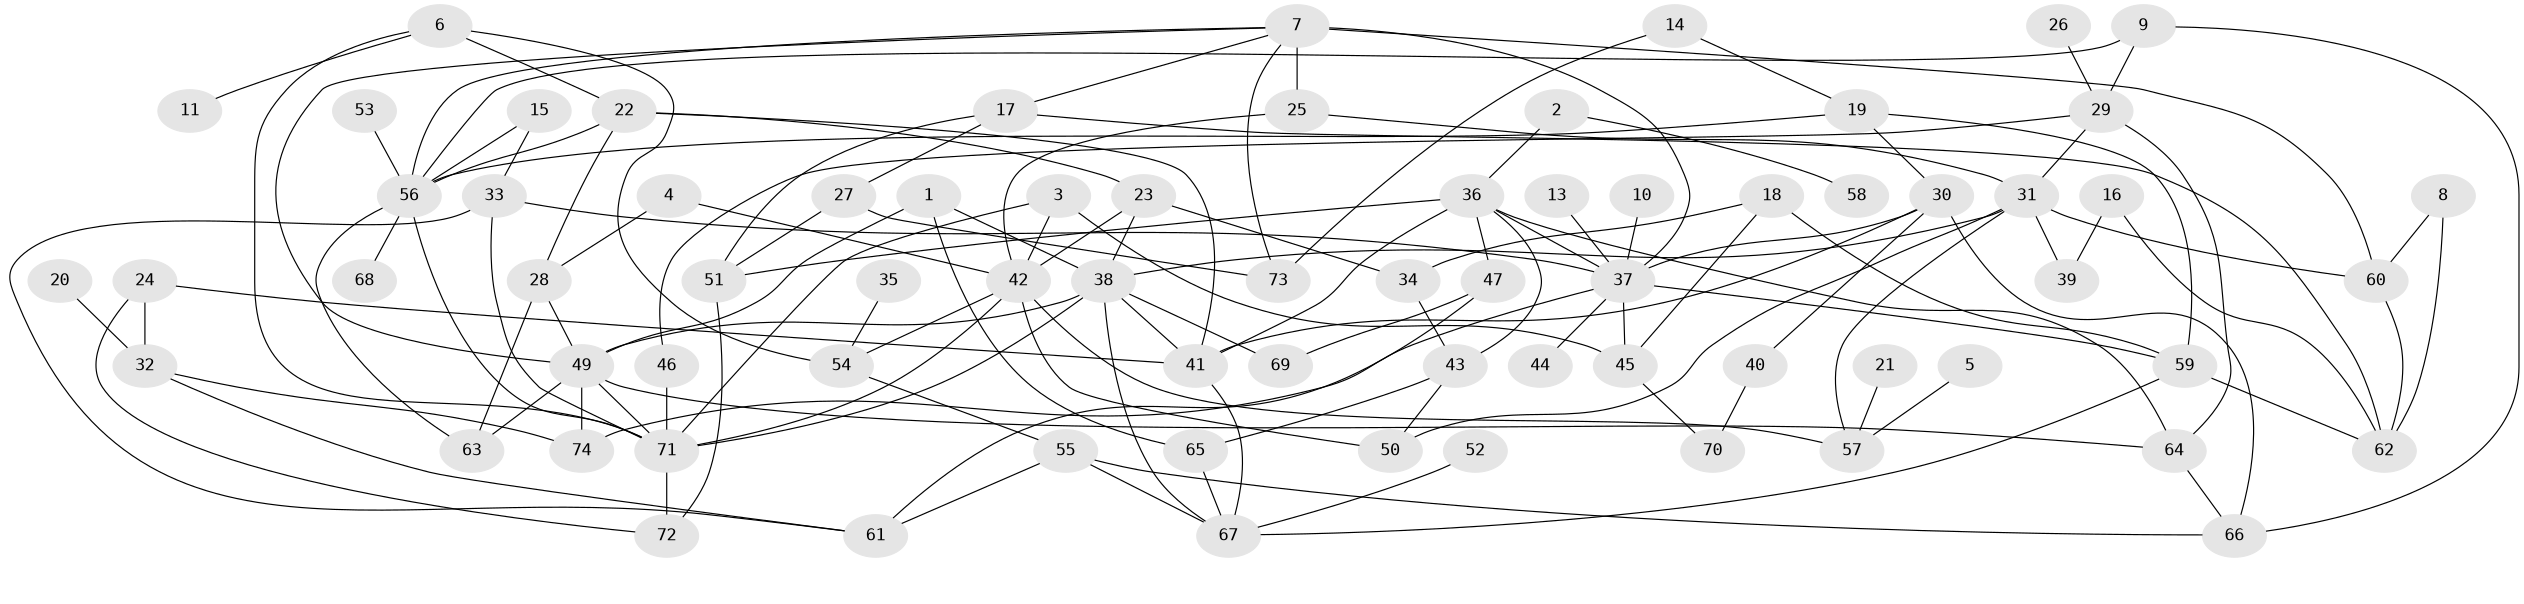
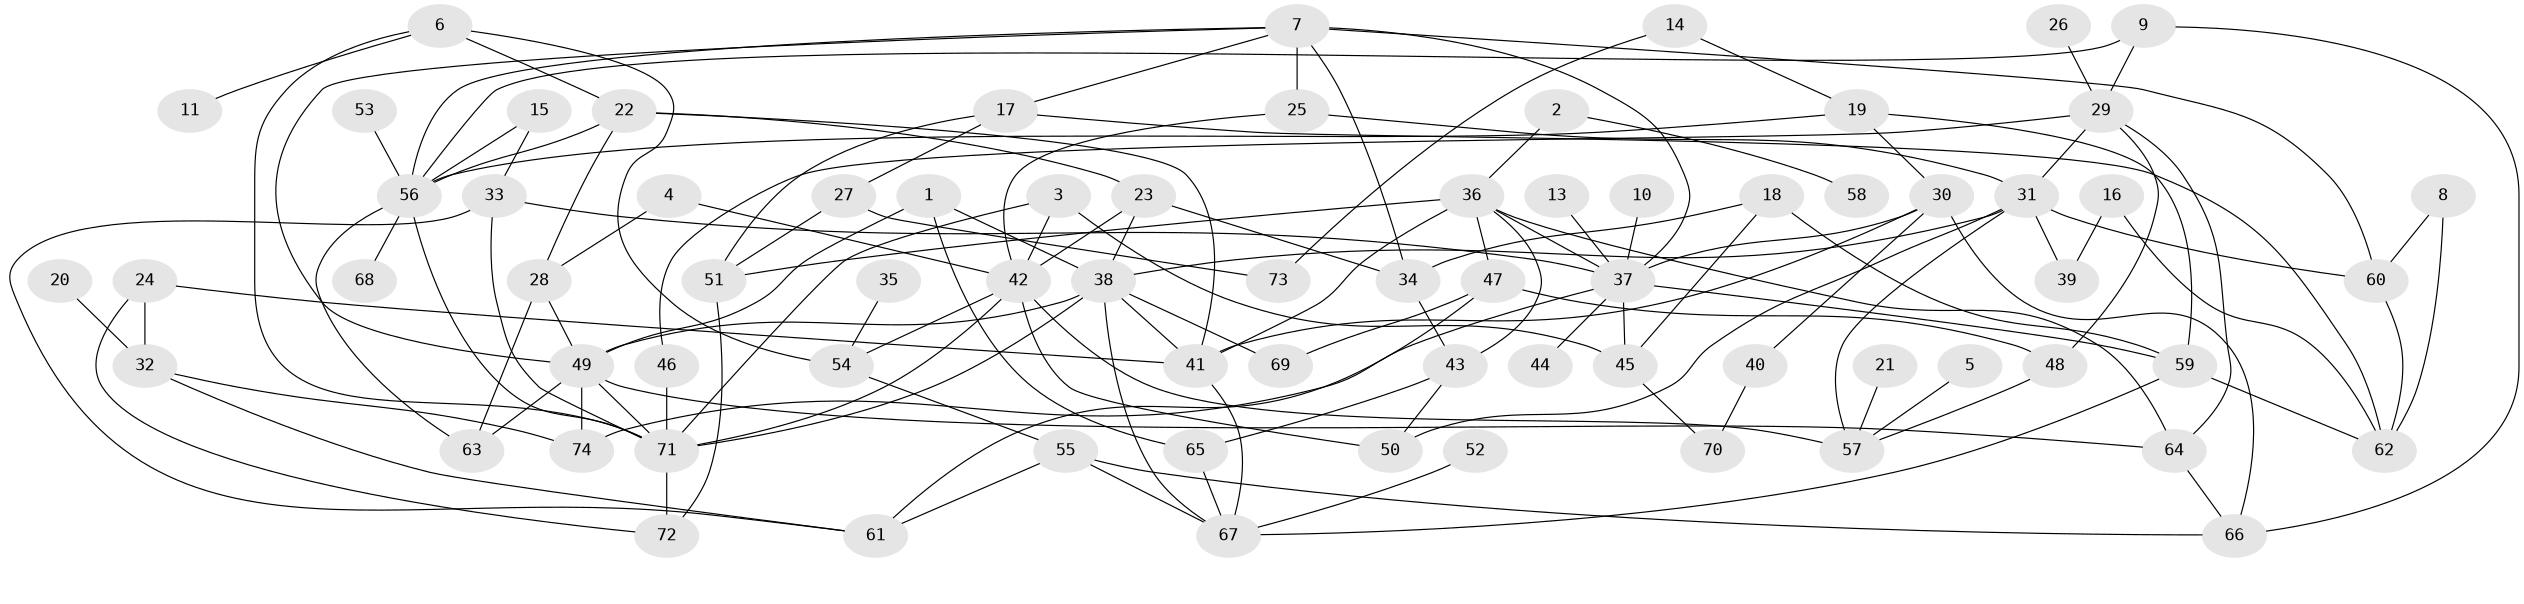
edge "7" -- "73": now "7" -- "34"
node "48": added
